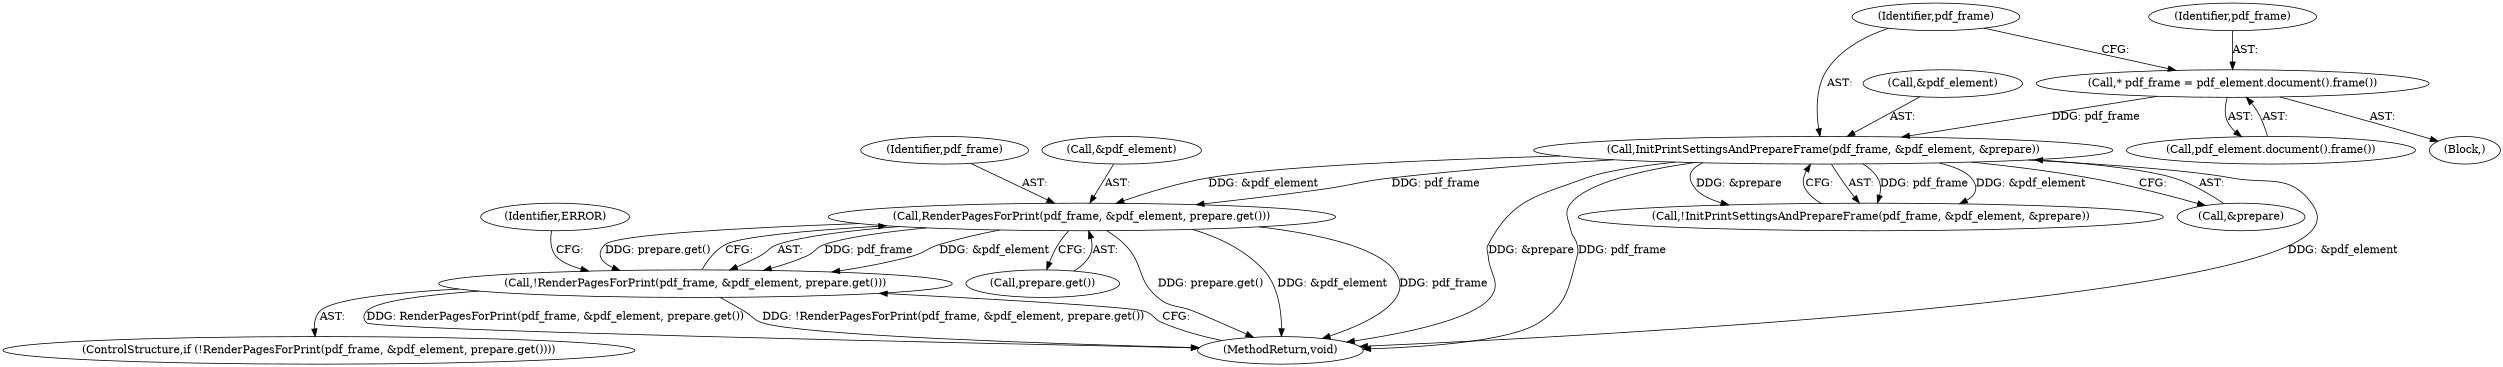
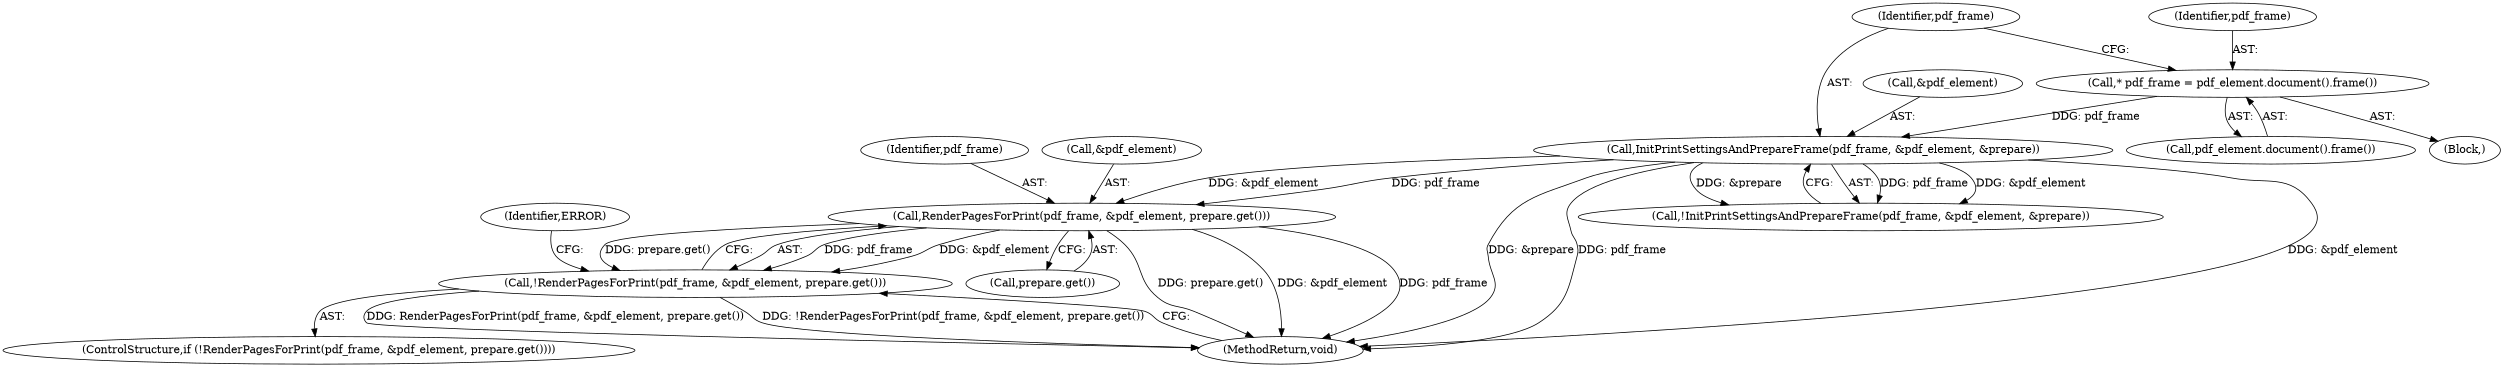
node "(Call,&prepare)": removed
